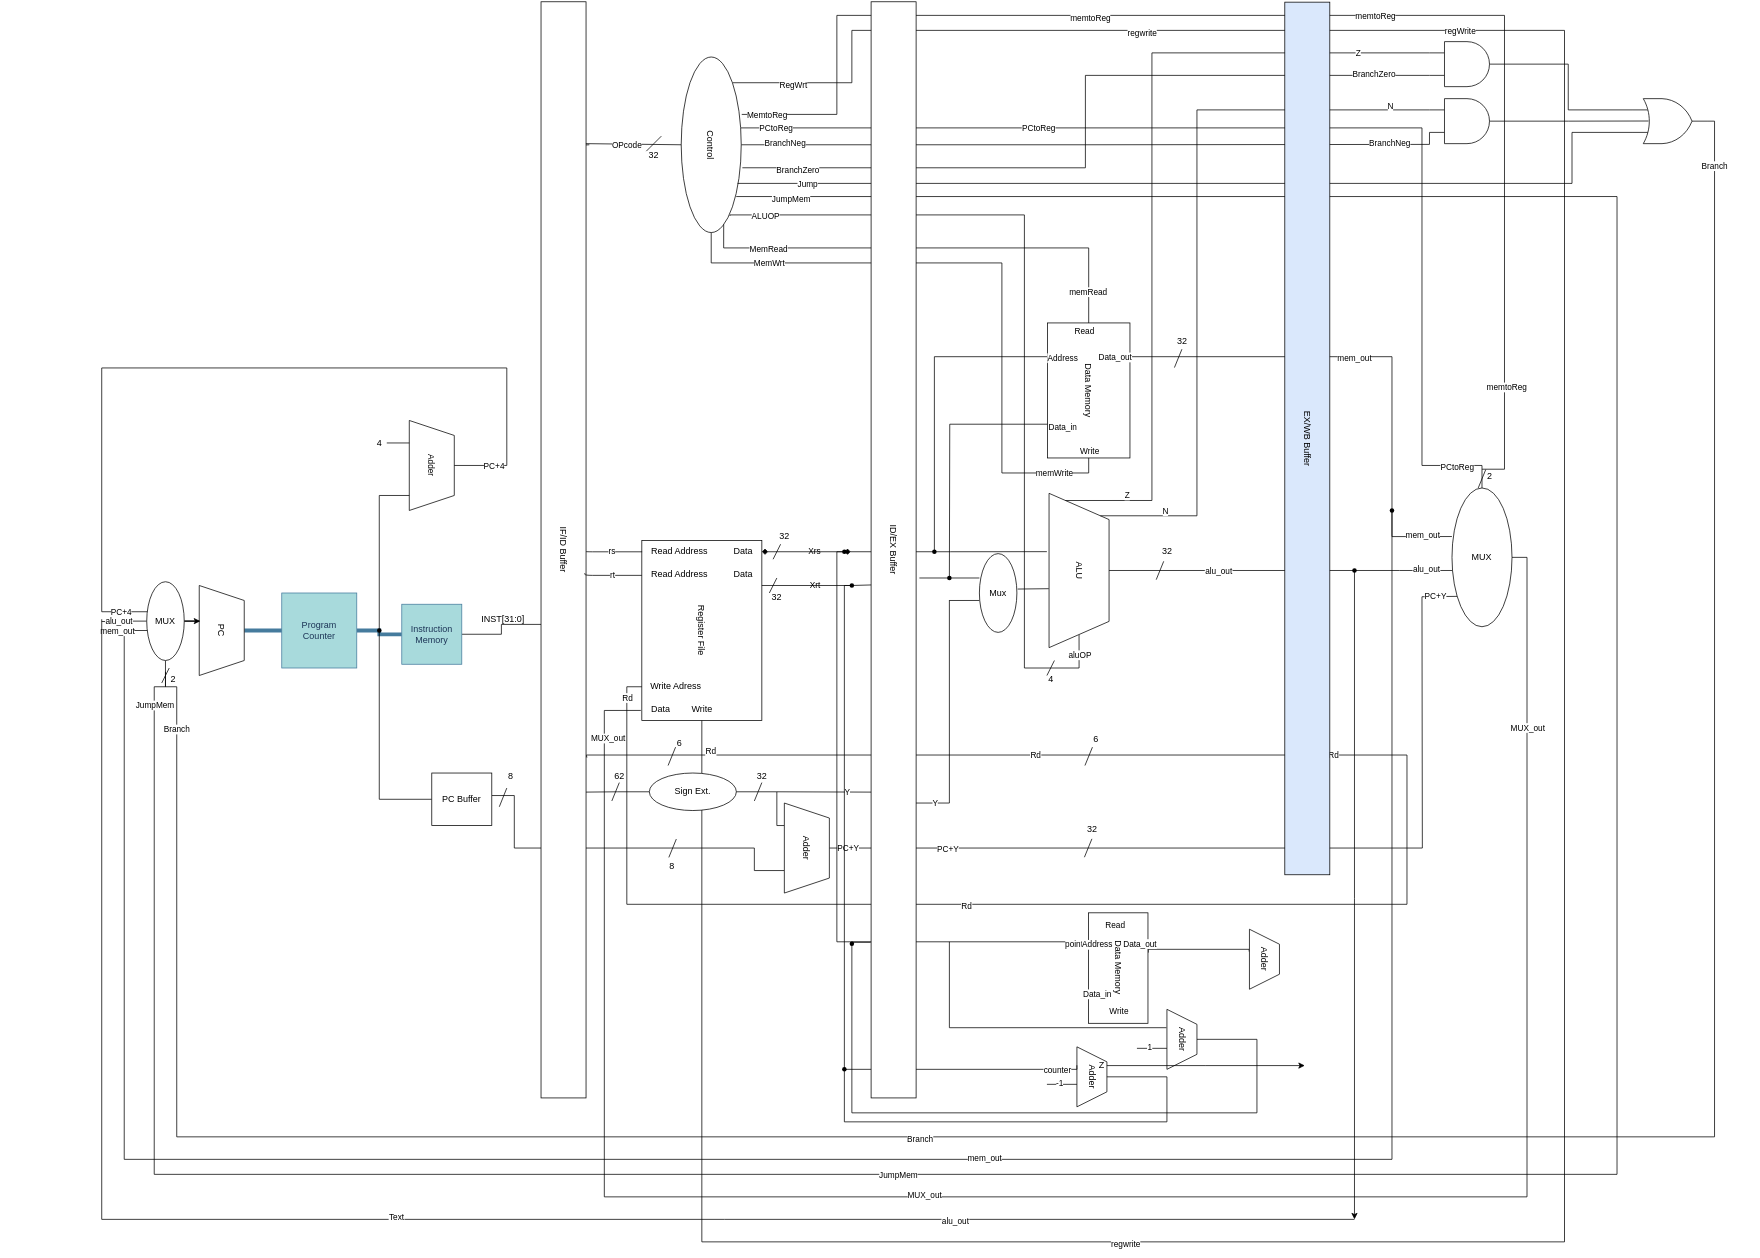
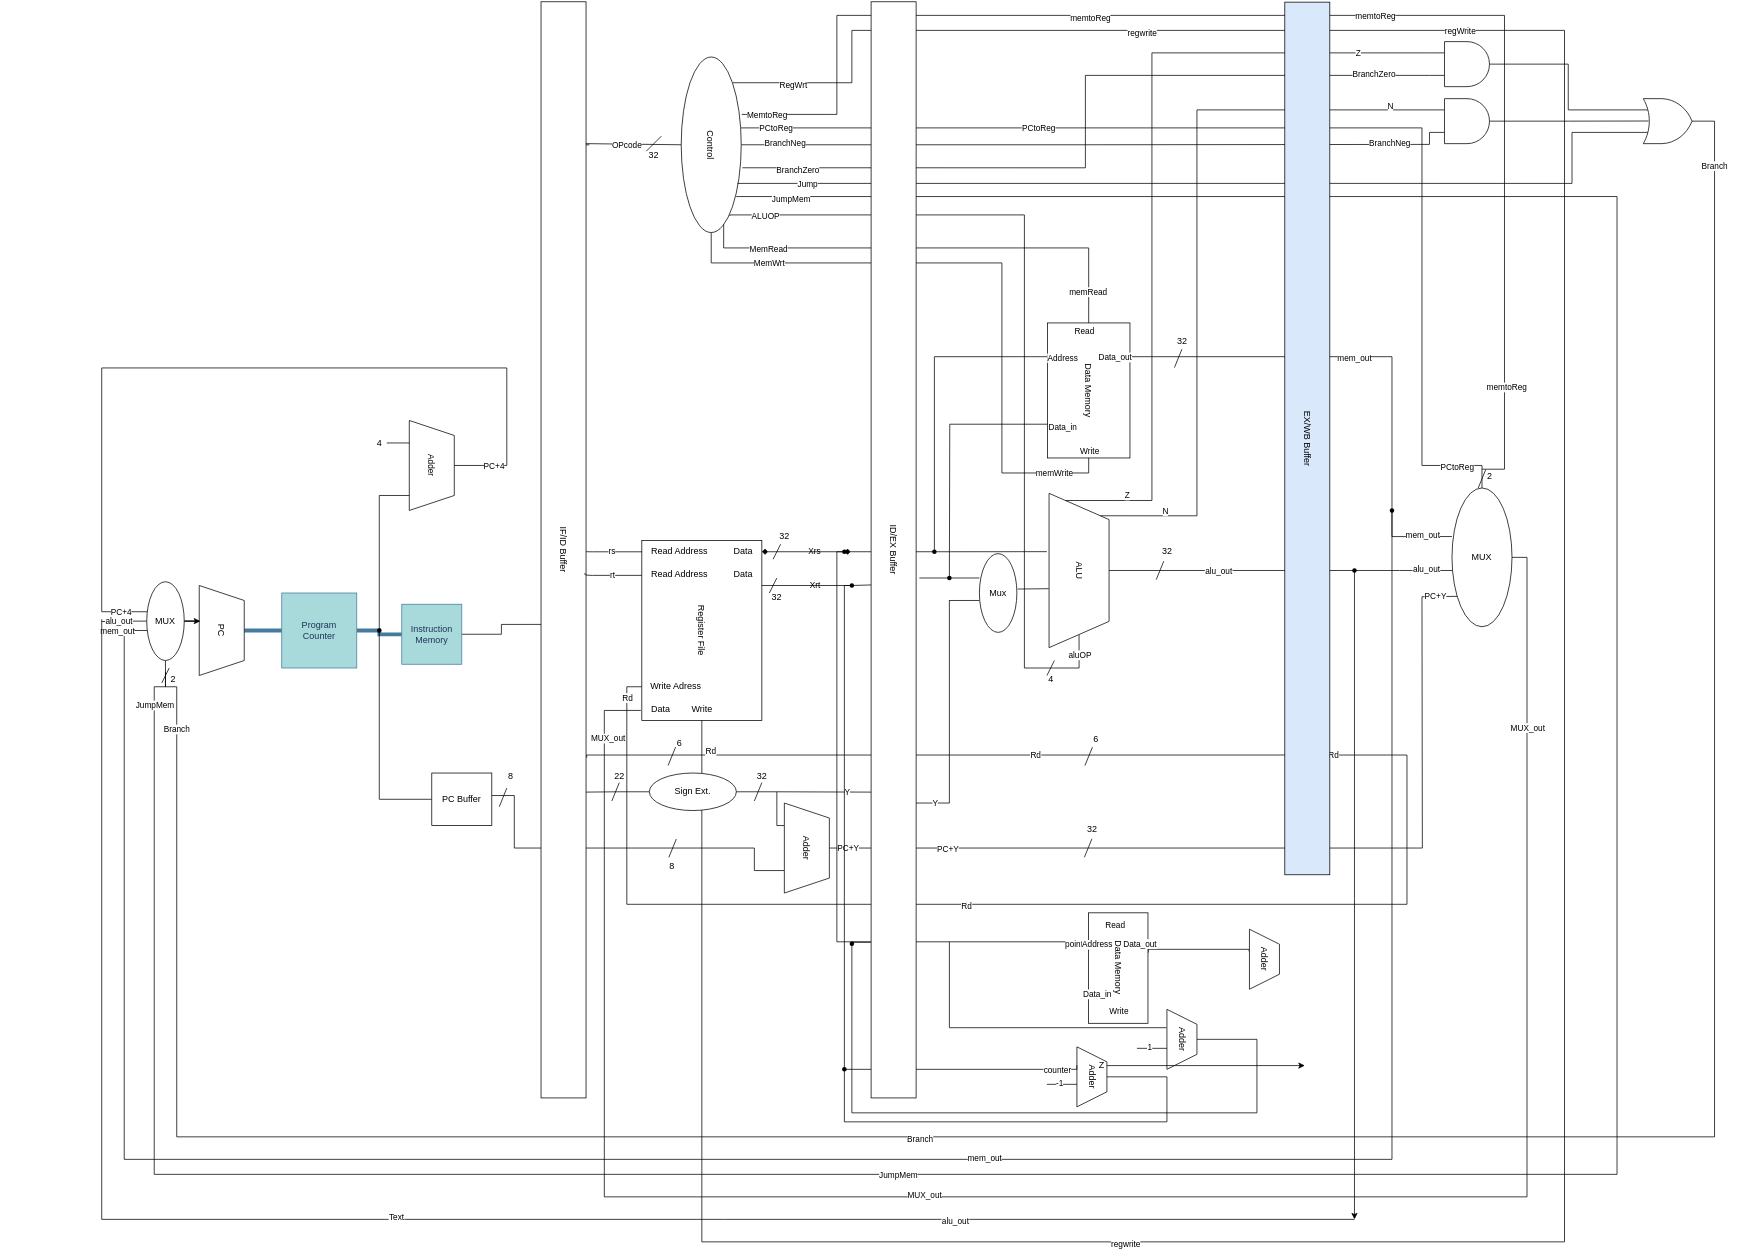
node "INST[31:0]": removed
node "62": label "62" -> "22"
